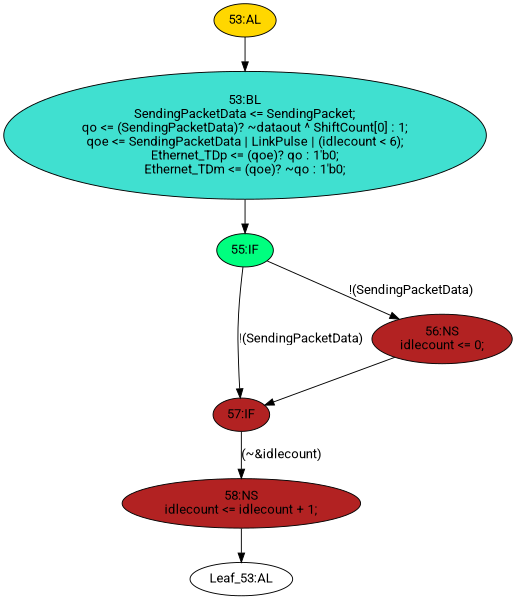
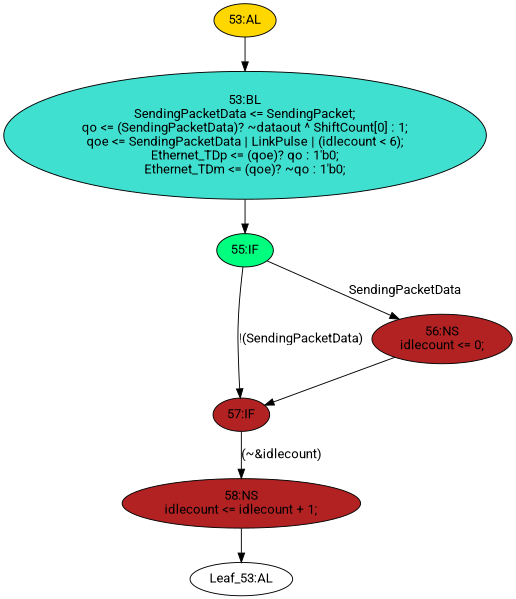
edge "55:IF" -> "56:NS idlecount <= 0;": label "!(SendingPacketData)" -> "SendingPacketData"
